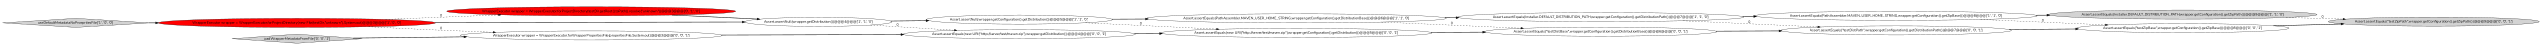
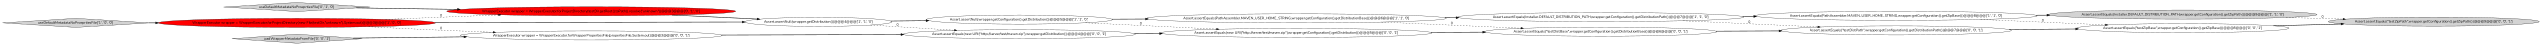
node "useDefaultMetadataNoProeprtiesFile['0', '1', '0']": added
